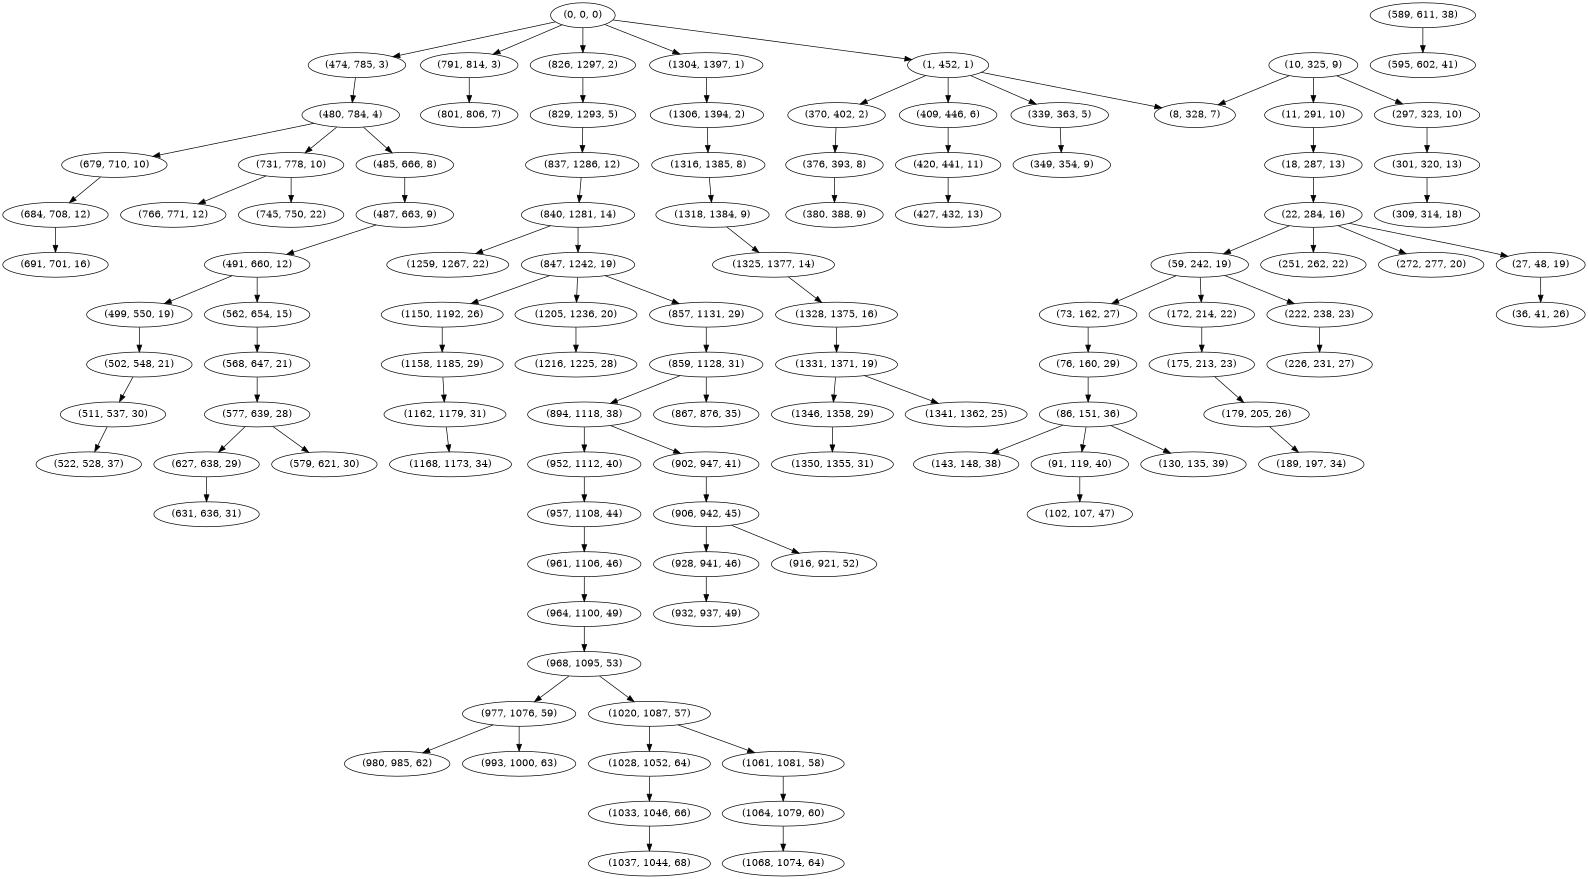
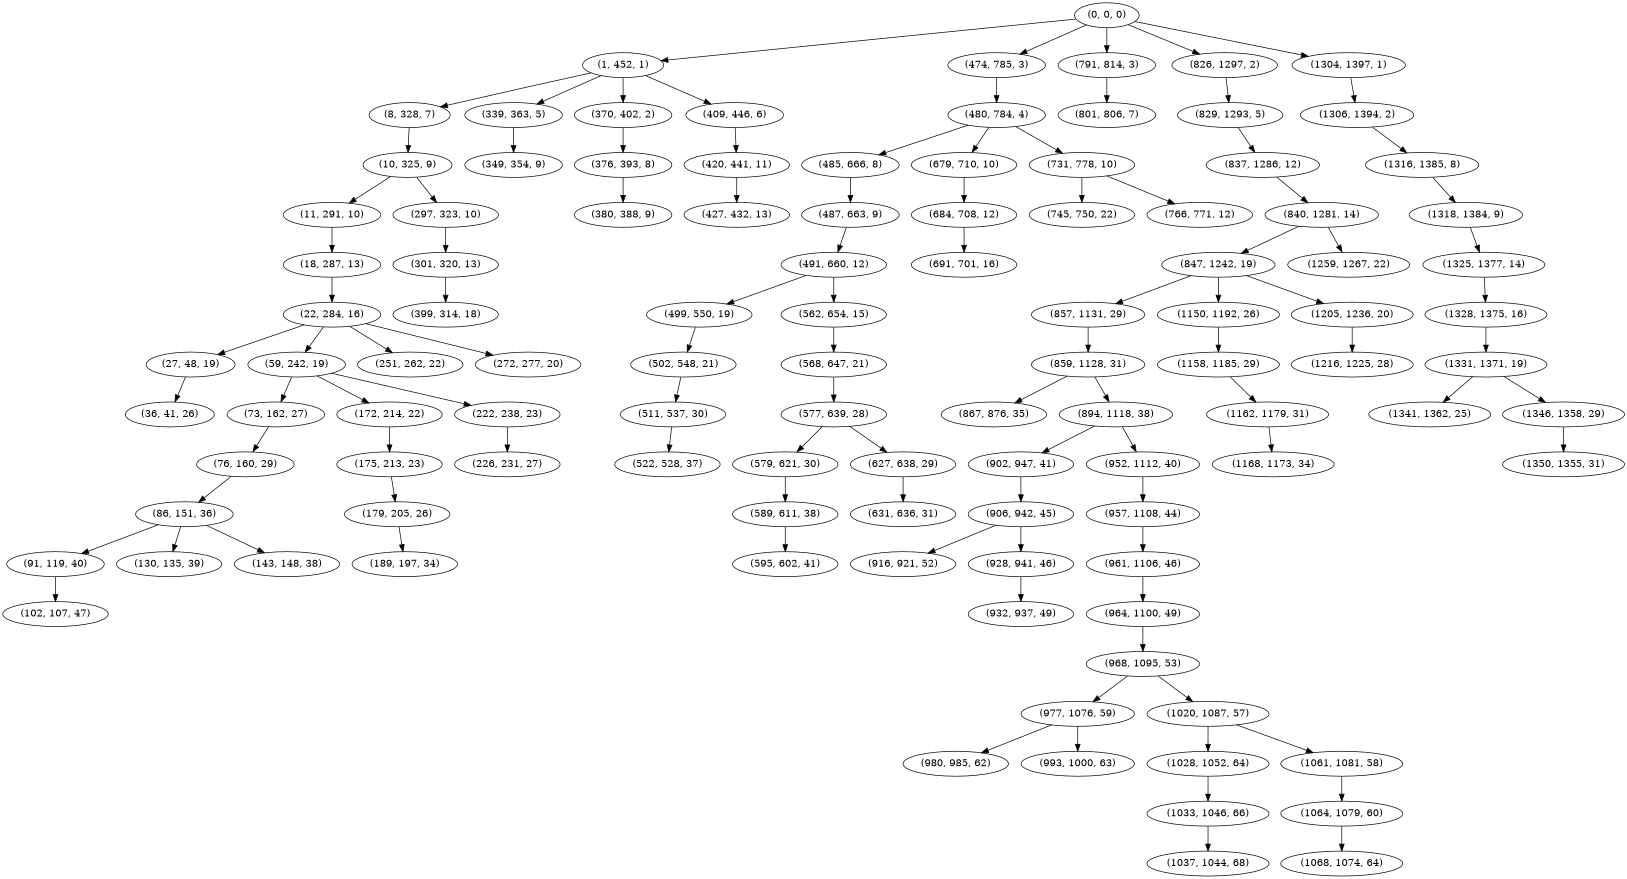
edge "(10, 325, 9)" -> "(8, 328, 7)": reversed
node "(309, 314, 18)": label "(309, 314, 18)" -> "(399, 314, 18)"
edge "(579, 621, 30)" -> "(589, 611, 38)": added
